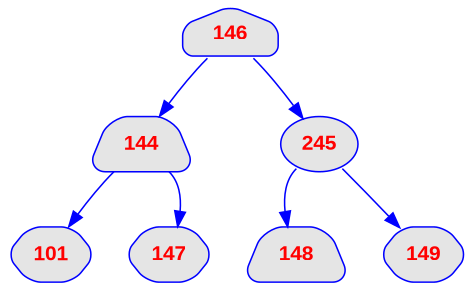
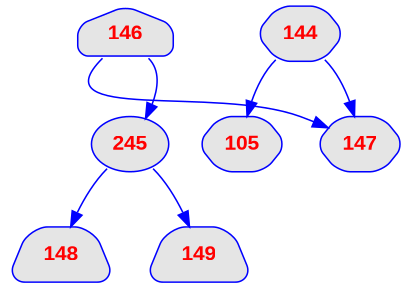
edge "146" -> "144": now "146" -> "147"
node "144": shape trapezium -> hexagon
node "101": label "101" -> "105"
node "149": shape hexagon -> trapezium
